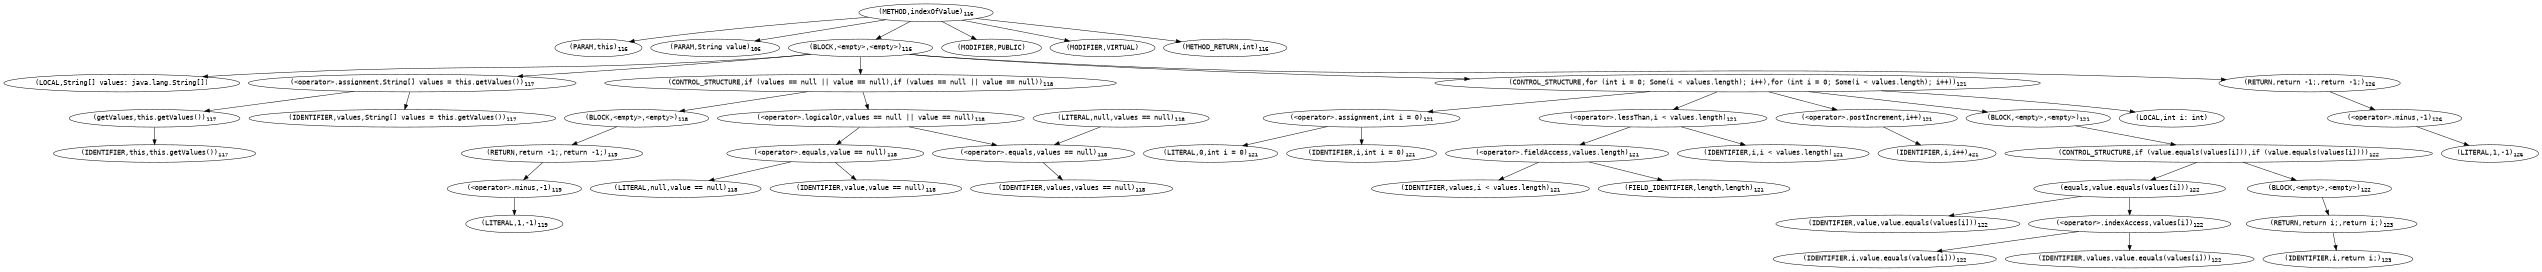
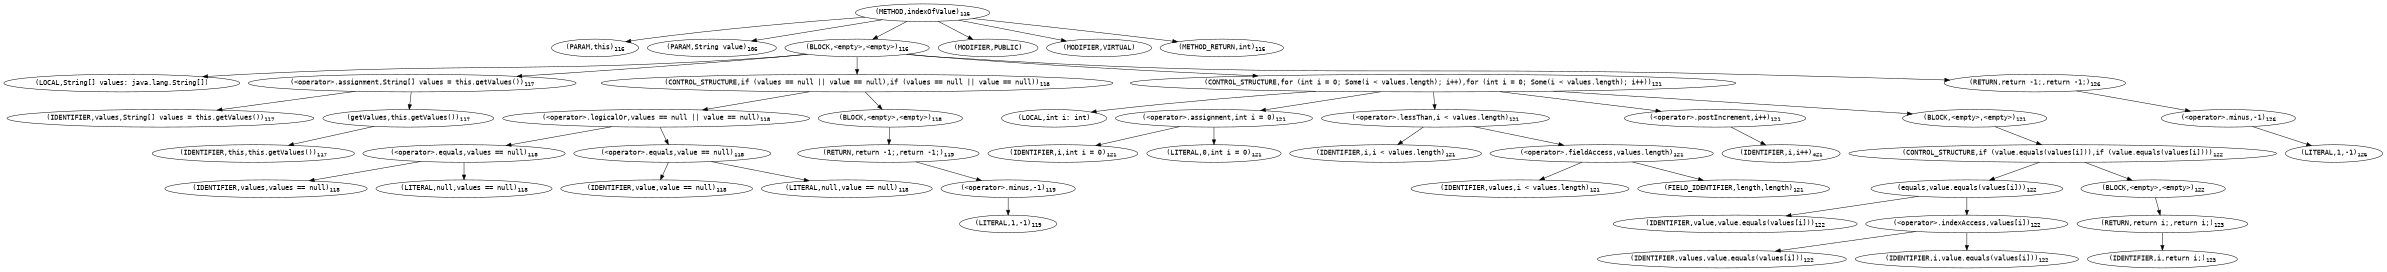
edge "(LITERAL,null,values == null)" -> "(<operator>.equals,values == null)": reversed
